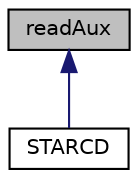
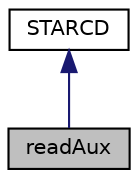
edge "STARCD" -> "readAux": reversed
